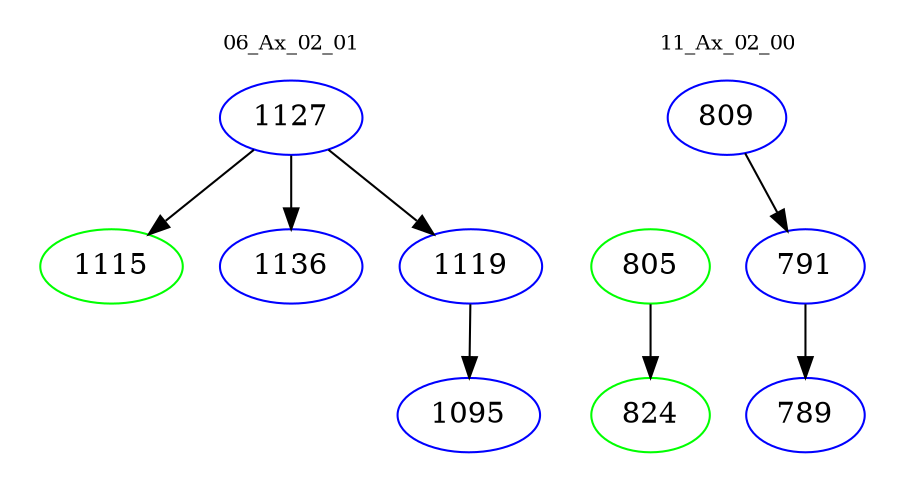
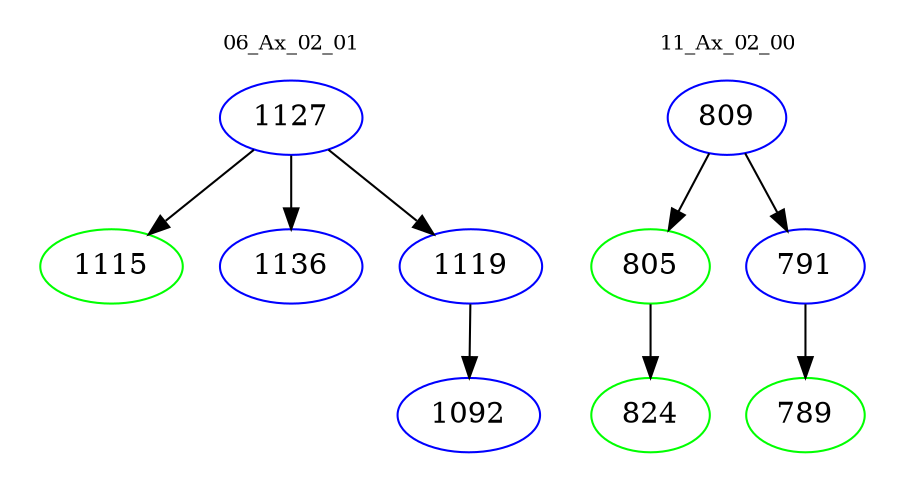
edge "809" -> "805": added
node "1095": label "1095" -> "1092"
node "789": color blue -> green
